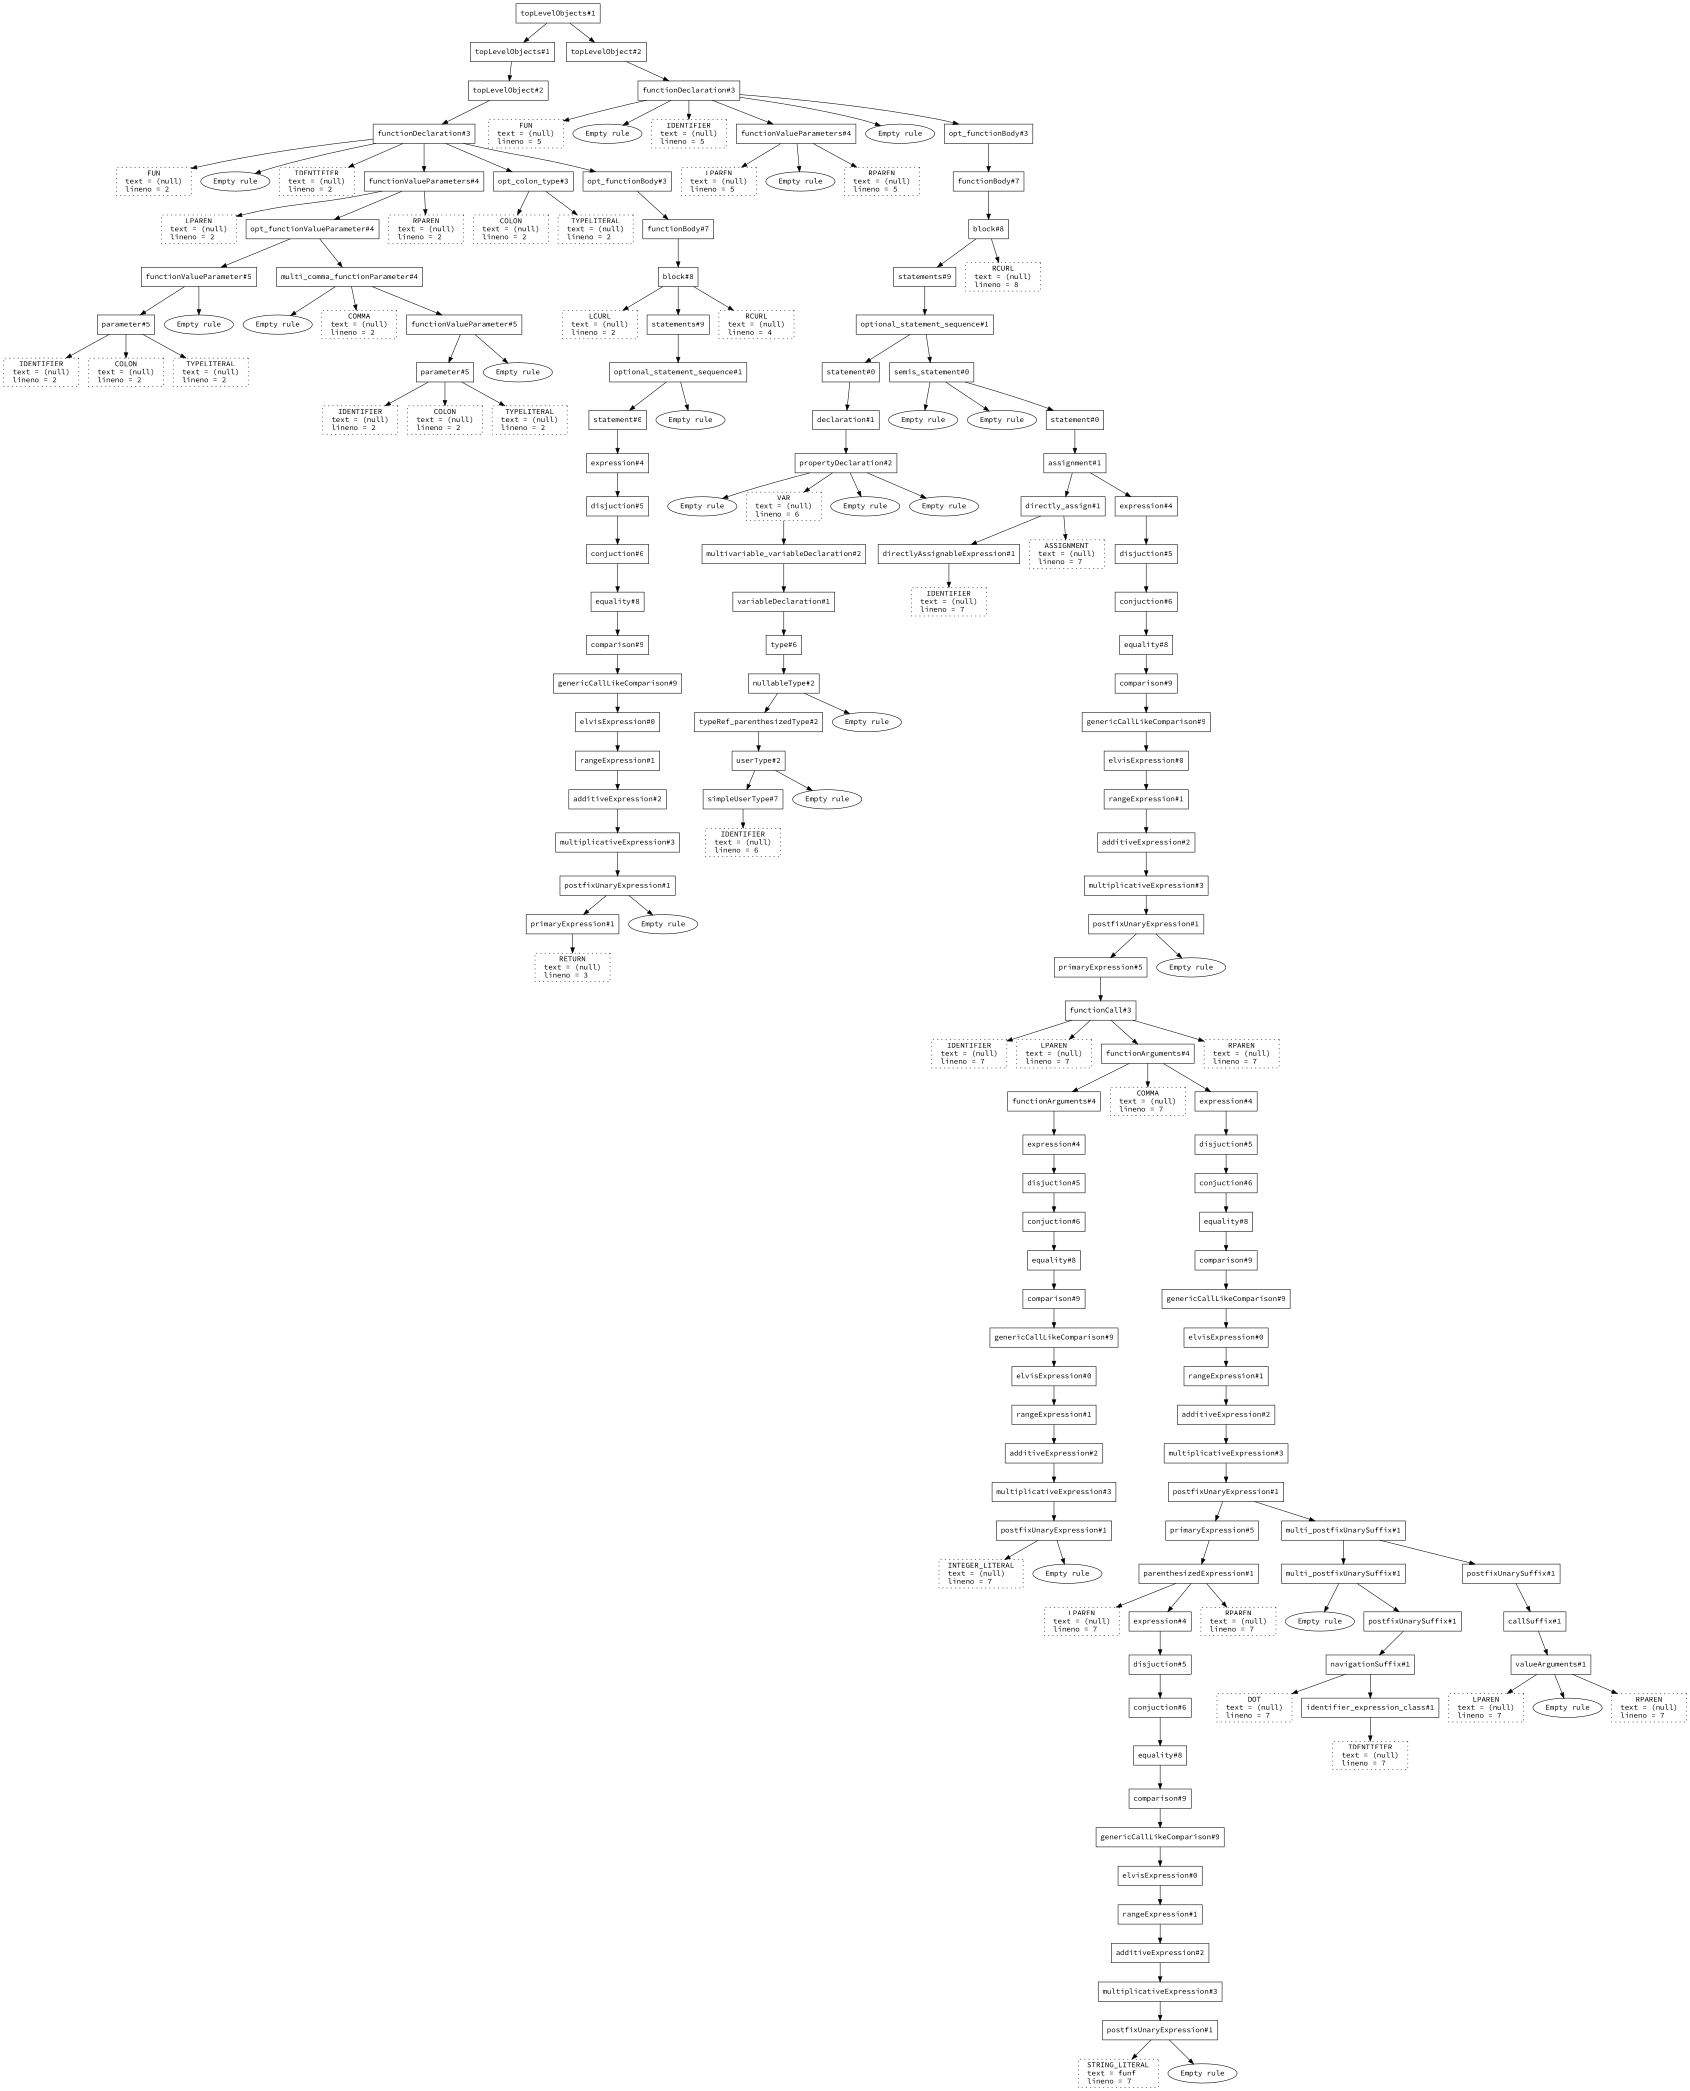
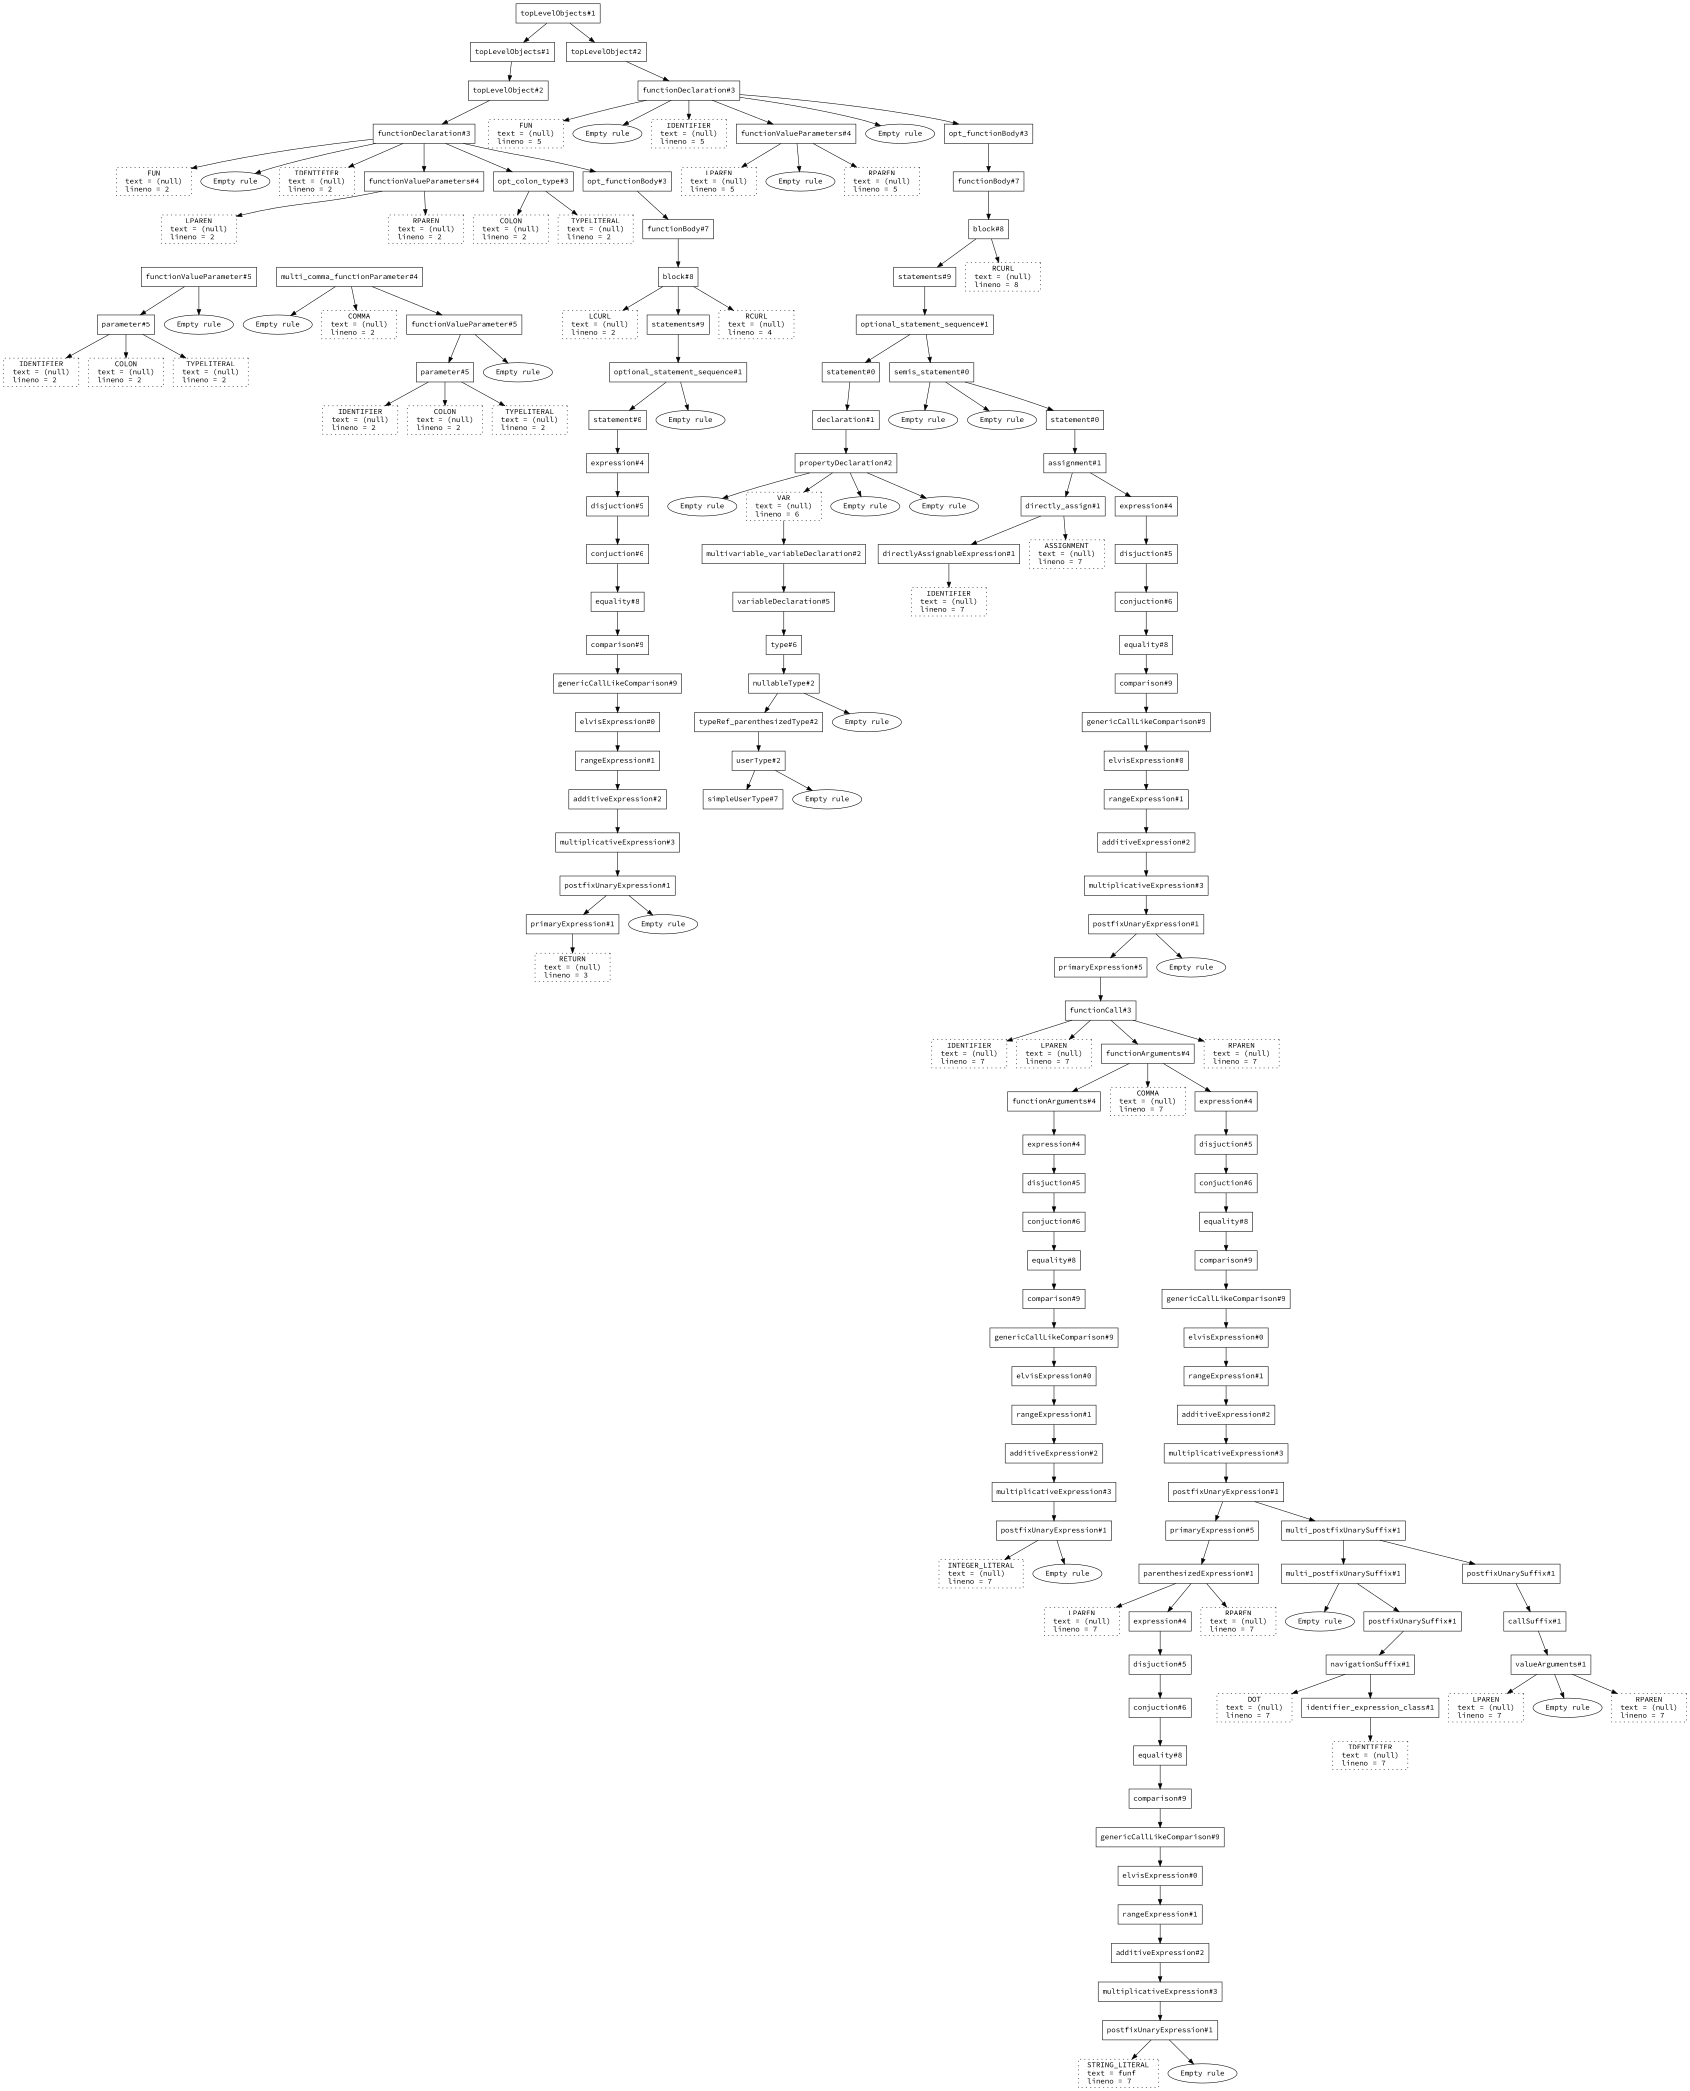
node "opt_functionValueParameter#4": removed
node "variableDeclaration#1": label "variableDeclaration#1" -> "variableDeclaration#5"
node "IDENTIFIER text = (null) lineno = 6": removed
